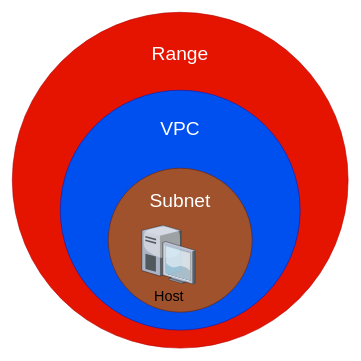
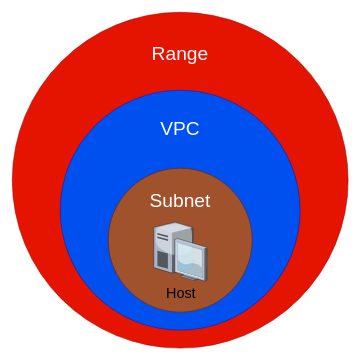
node "Host": moved (169, 255) -> (181, 252)
